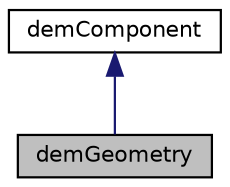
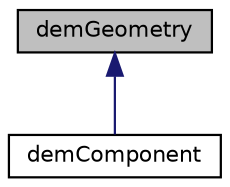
edge "demGeometry" -> "demComponent": reversed
